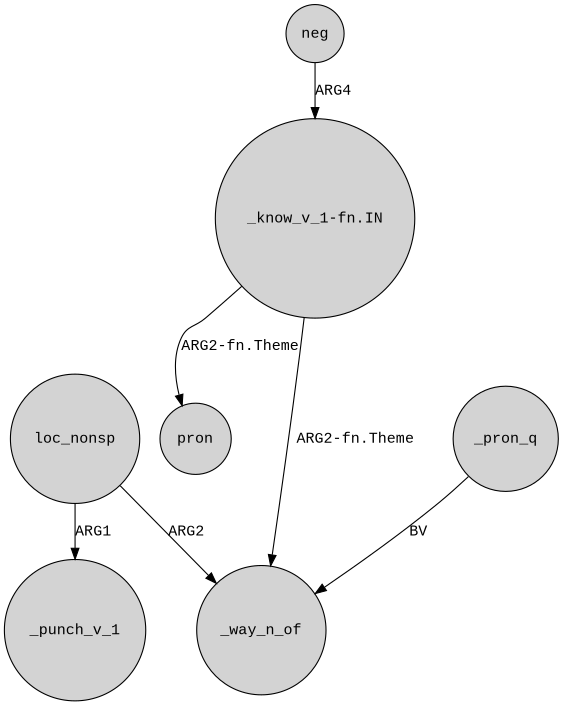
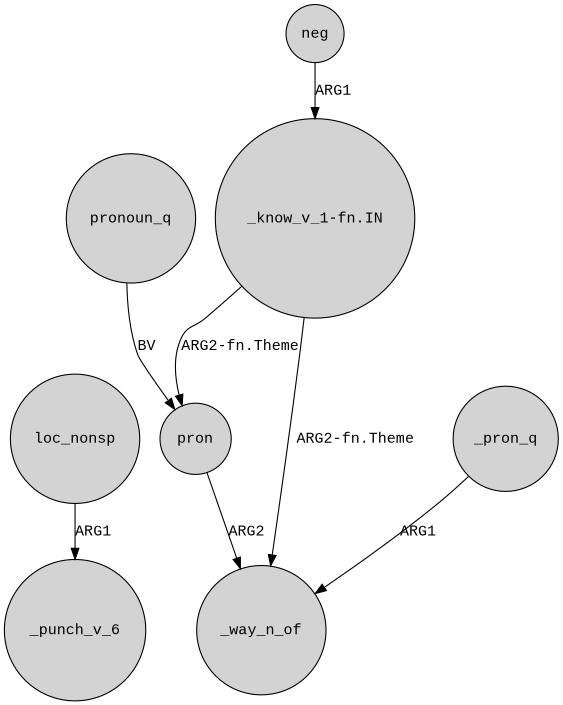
edge "neg" -> "_know_v_1-fn.IN": label "ARG4" -> "ARG1"
node "pronoun_q": added
edge "loc_nonsp" -> "_way_n_of": now "pron" -> "_way_n_of"
edge "_pron_q" -> "_way_n_of": label "BV" -> "ARG1"
node "_punch_v_1": label "_punch_v_1" -> "_punch_v_6"
